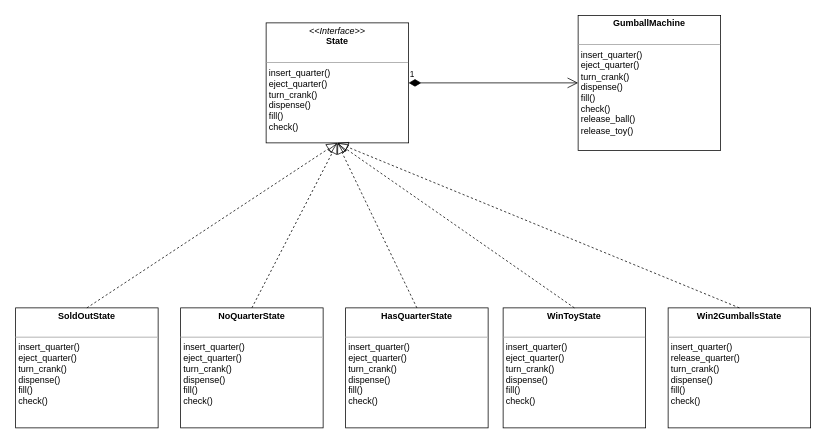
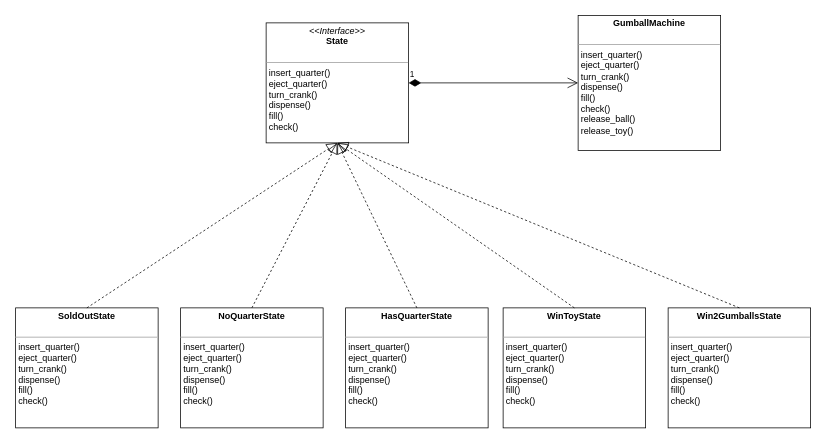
node "Win2GumballsState insert_quarter() release_quarter() turn_crank() dispense() fill() check()": label "Win2GumballsState insert_quarter() release_quarter() turn_crank() dispense() fill() check()" -> "Win2GumballsState insert_quarter() eject_quarter() turn_crank() dispense() fill() check()"
